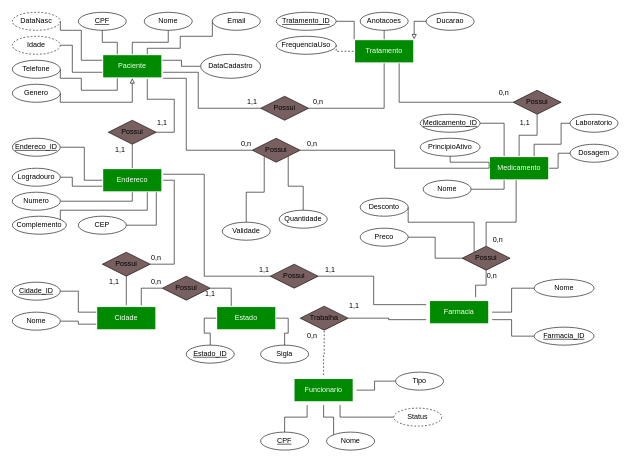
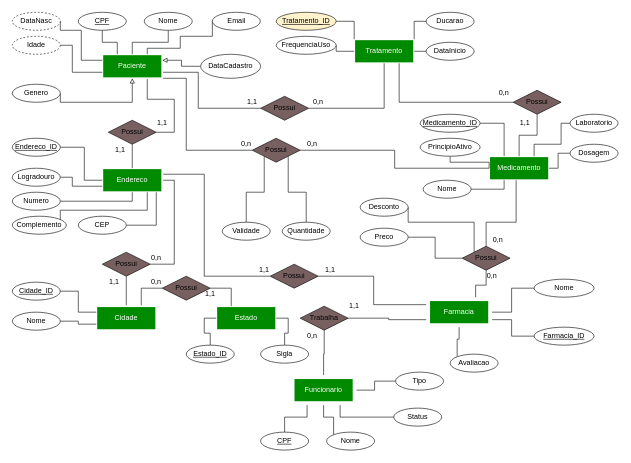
node "Tratamento_ID": fillcolor #ffffff -> #fff2cc
node "Anotacoes": removed
edge "Ducarao" -> "Tratamento": arrowhead block -> none
edge "Anotacoes" -- "Tratamento": removed
edge "FrequenciaUso" -- "Tratamento": style dashed -> solid
edge "Tratamento" -- "DataInicio": added
node "DataInicio": added
edge "Paciente" -- "DataCadastro": arrowhead none -> block
node "Telefone": removed
edge "Paciente" -- "Telefone": removed
node "Quantidade": moved (303, 219) -> (306, 231)
edge "Farmacia" -- "Avaliacao": added
edge "Trabalha" -- "Funcionario": style dashed -> solid
node "Avaliacao": added
node "Status": style dashed -> solid
